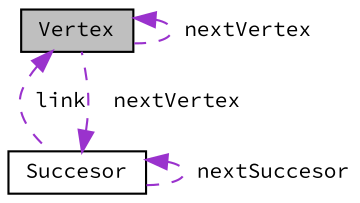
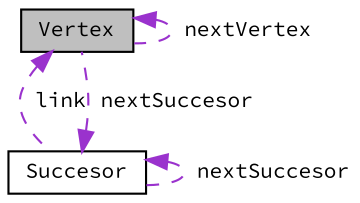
edge "Vertex" -> "Succesor": label " nextVertex" -> " nextSuccesor"
